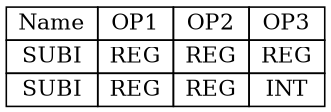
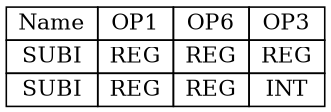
node "Name": text "OP2" -> "OP6"
